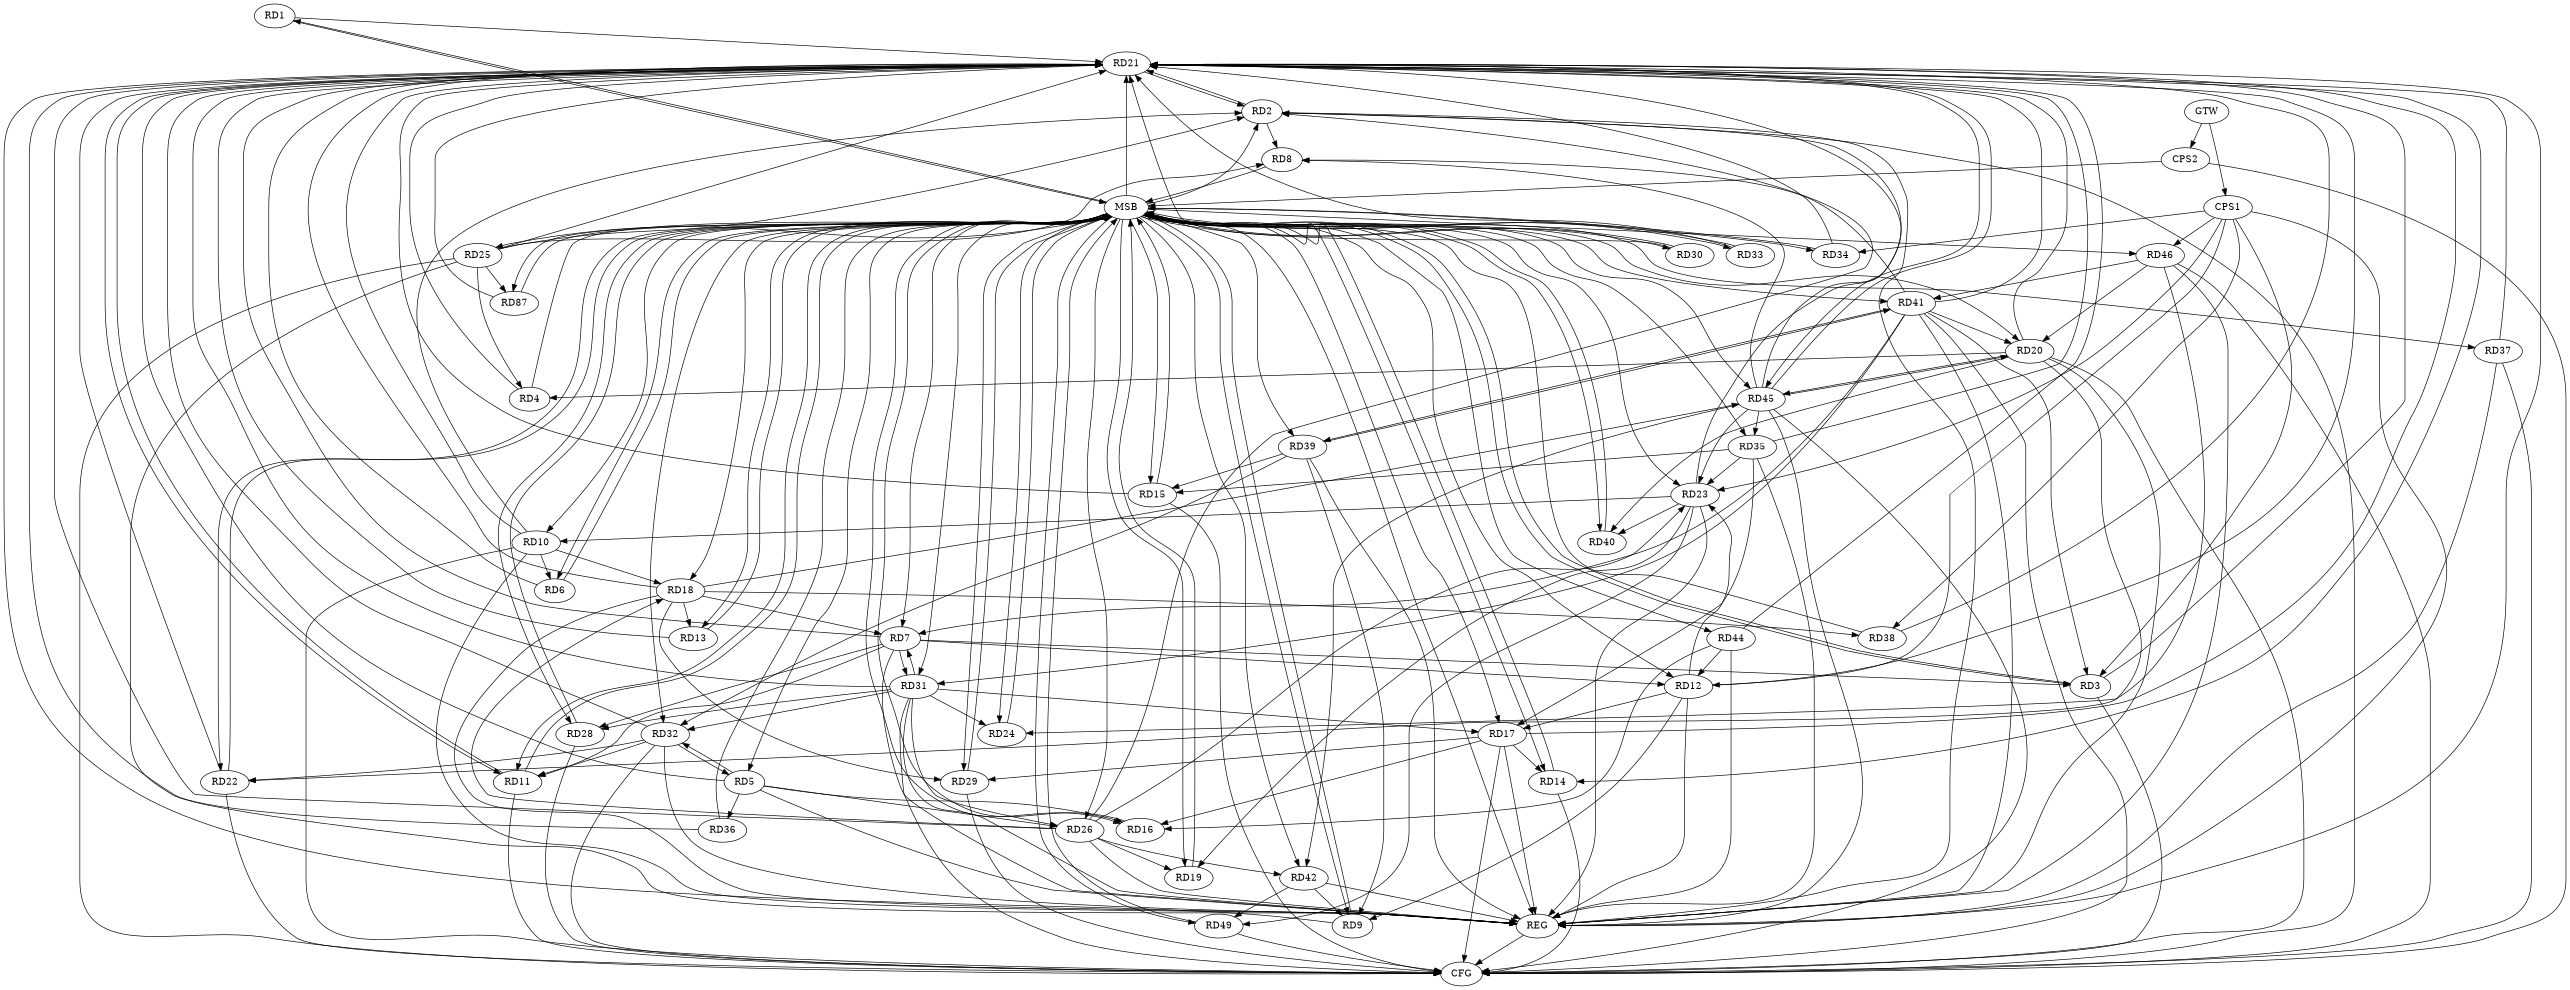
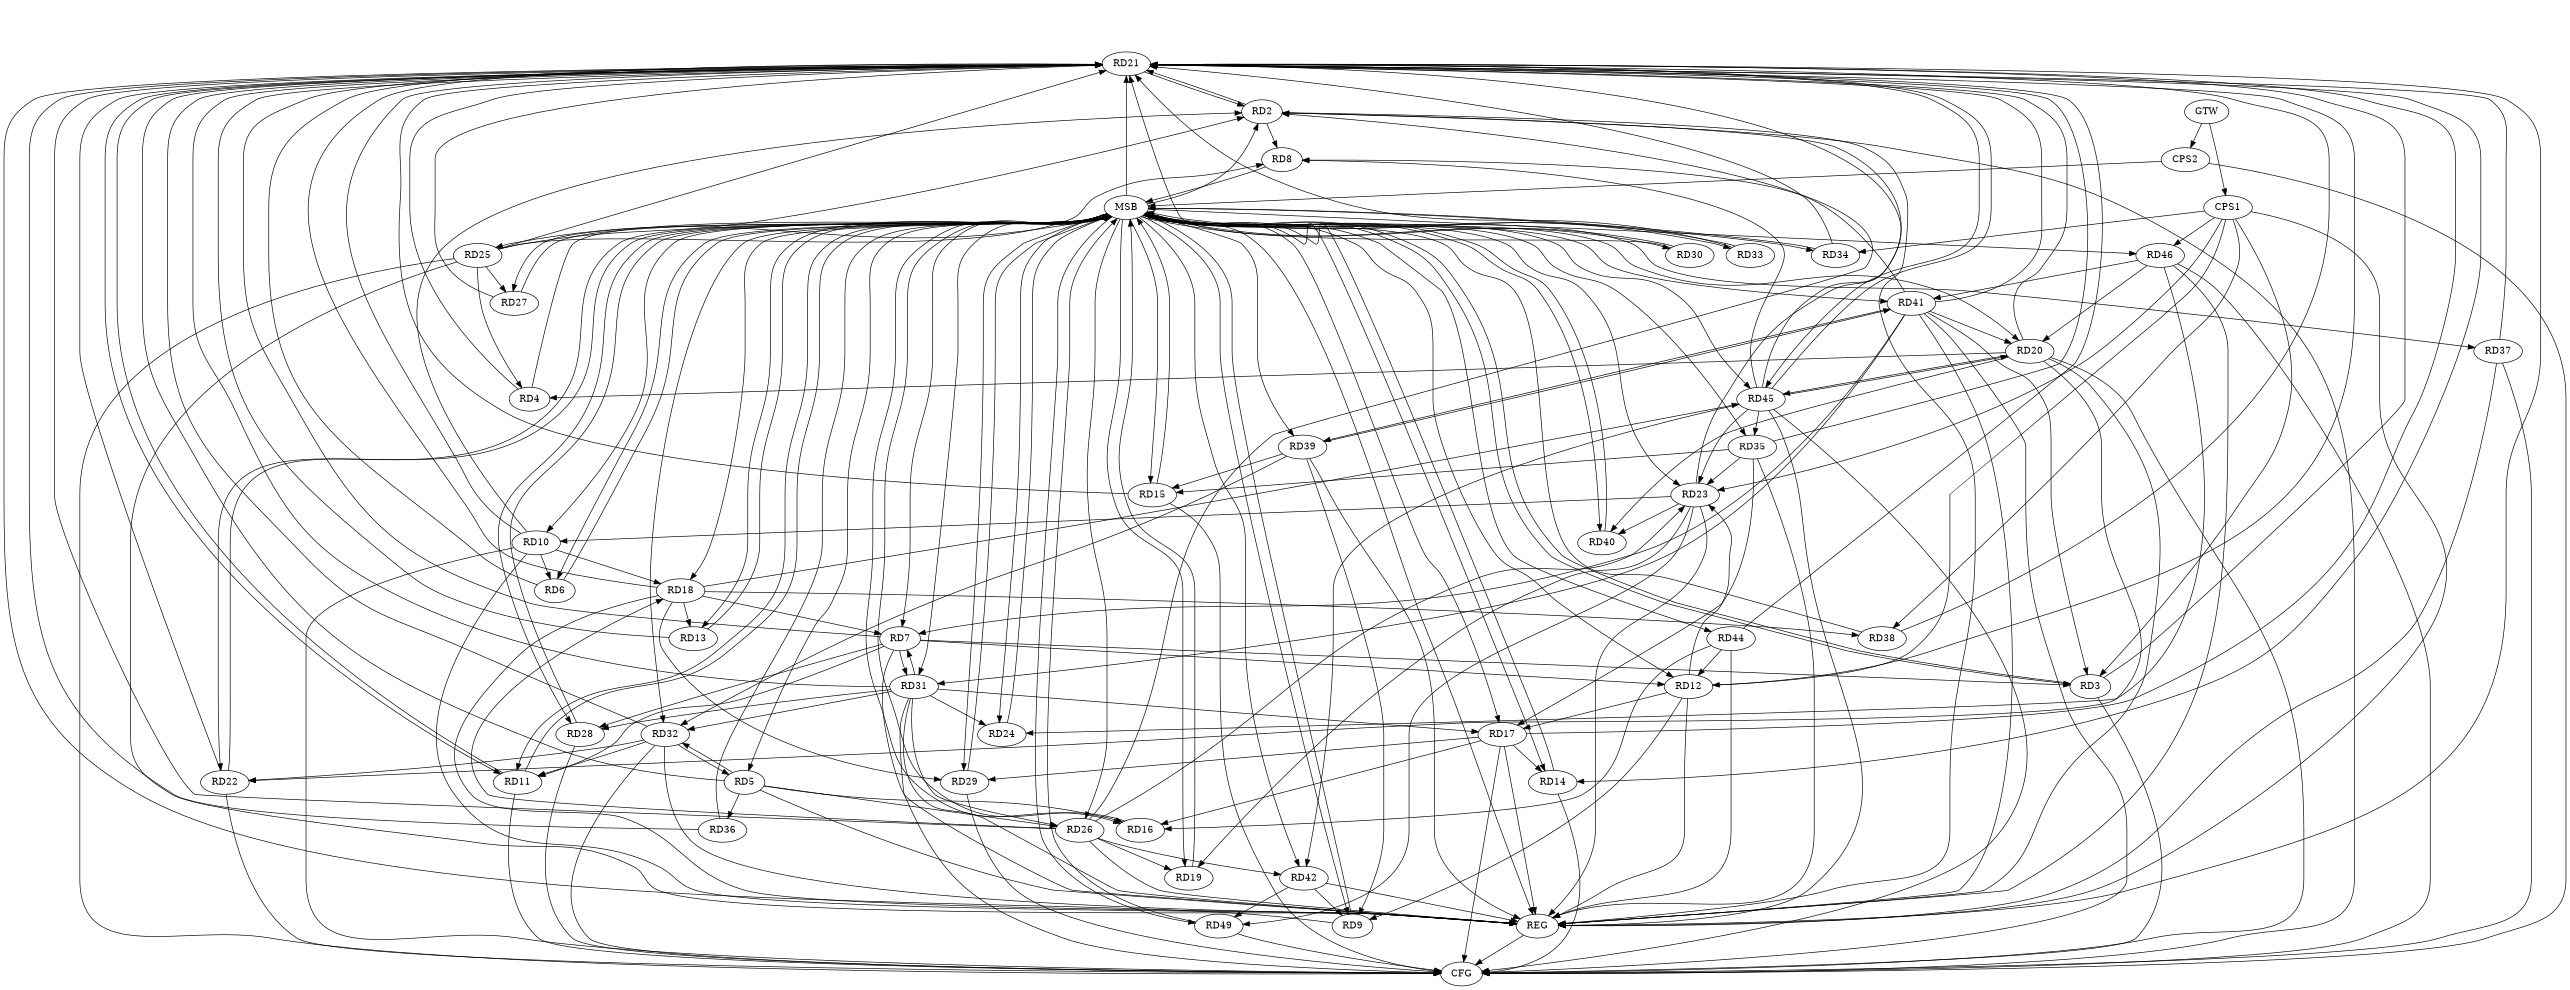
node "RD1": removed
node "RD87": label "RD87" -> "RD27"
